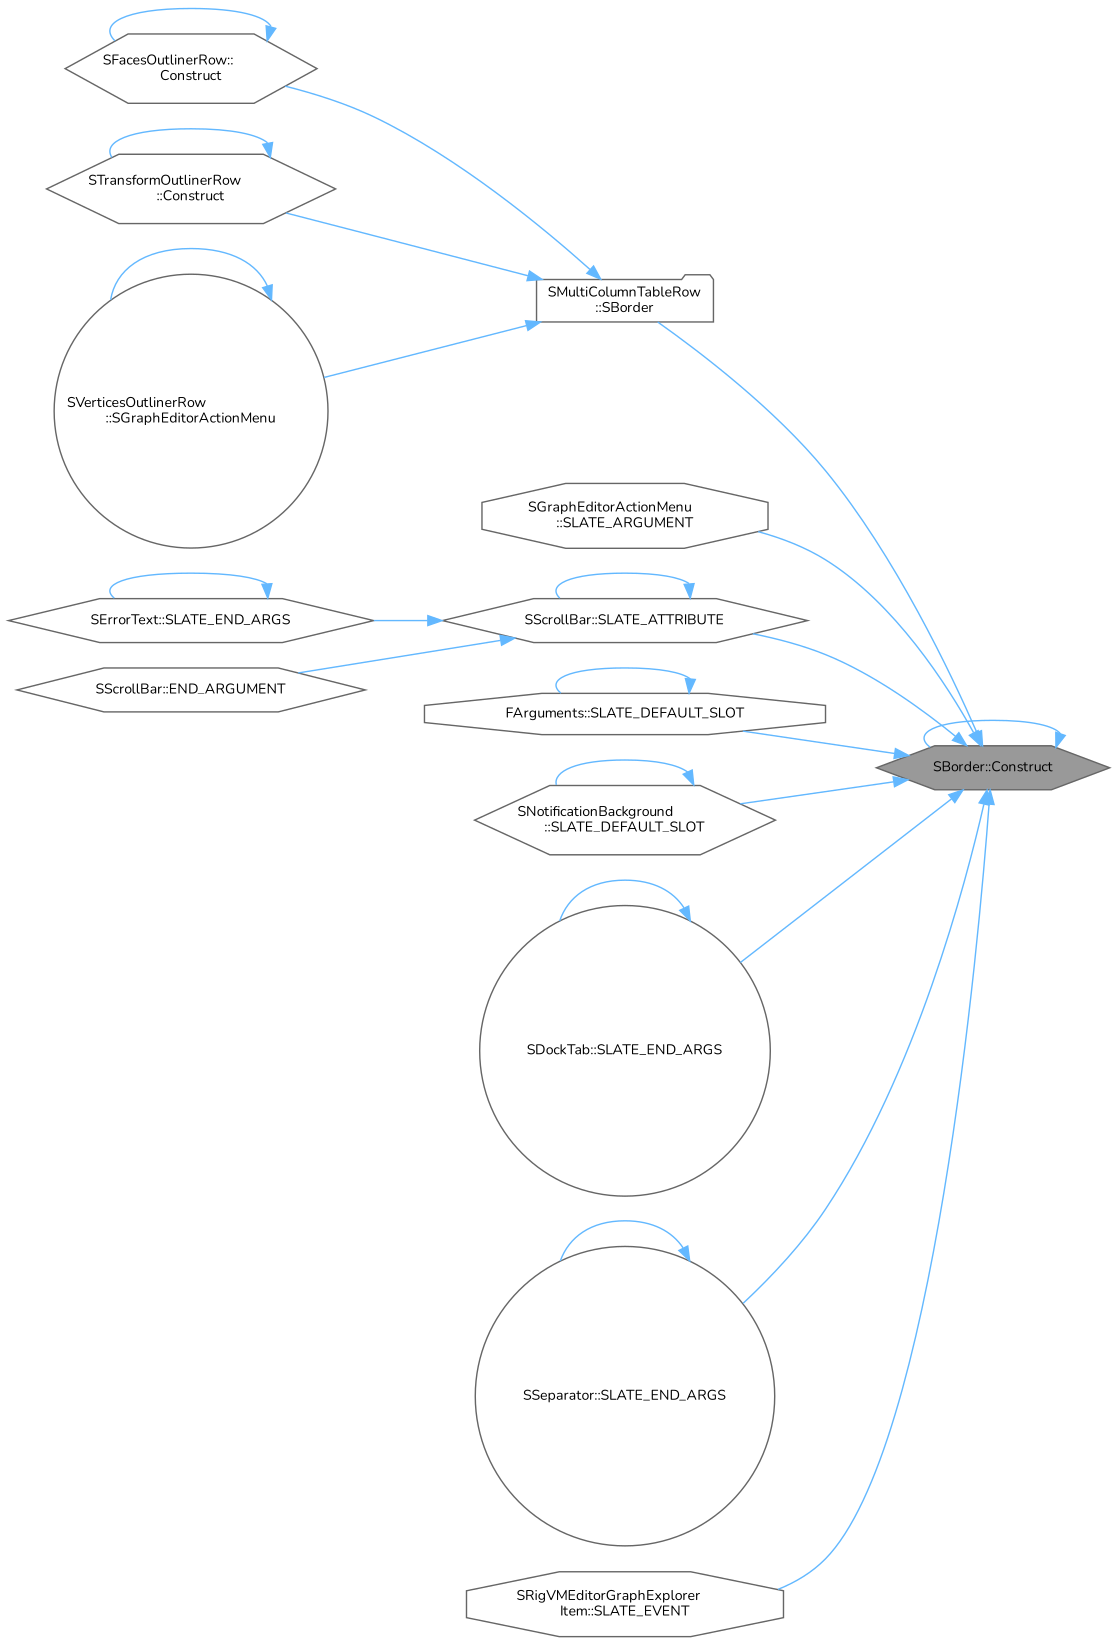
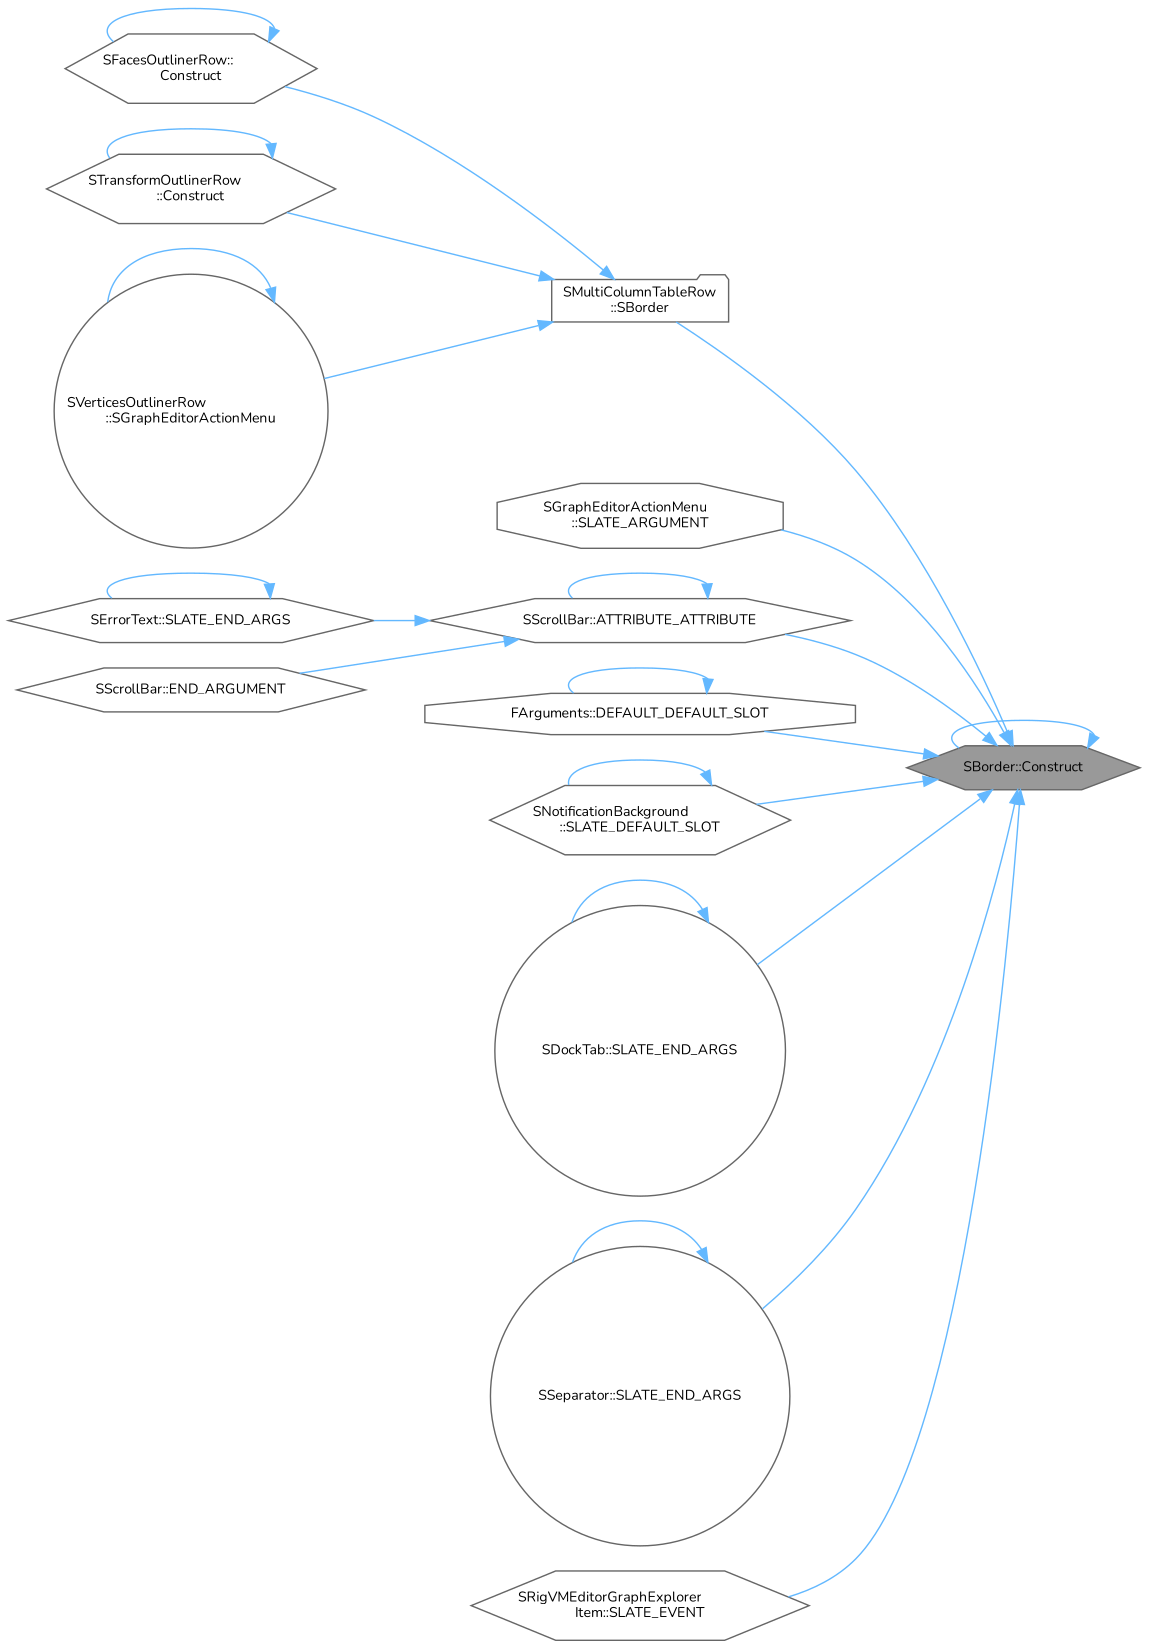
node "SScrollBar::SLATE_ATTRIBUTE": label "SScrollBar::SLATE_ATTRIBUTE" -> "SScrollBar::ATTRIBUTE_ATTRIBUTE"
node "FArguments::SLATE_DEFAULT_SLOT": label "FArguments::SLATE_DEFAULT_SLOT" -> "FArguments::DEFAULT_DEFAULT_SLOT"
node "SRigVMEditorGraphExplorer Item::SLATE_EVENT": shape octagon -> hexagon
